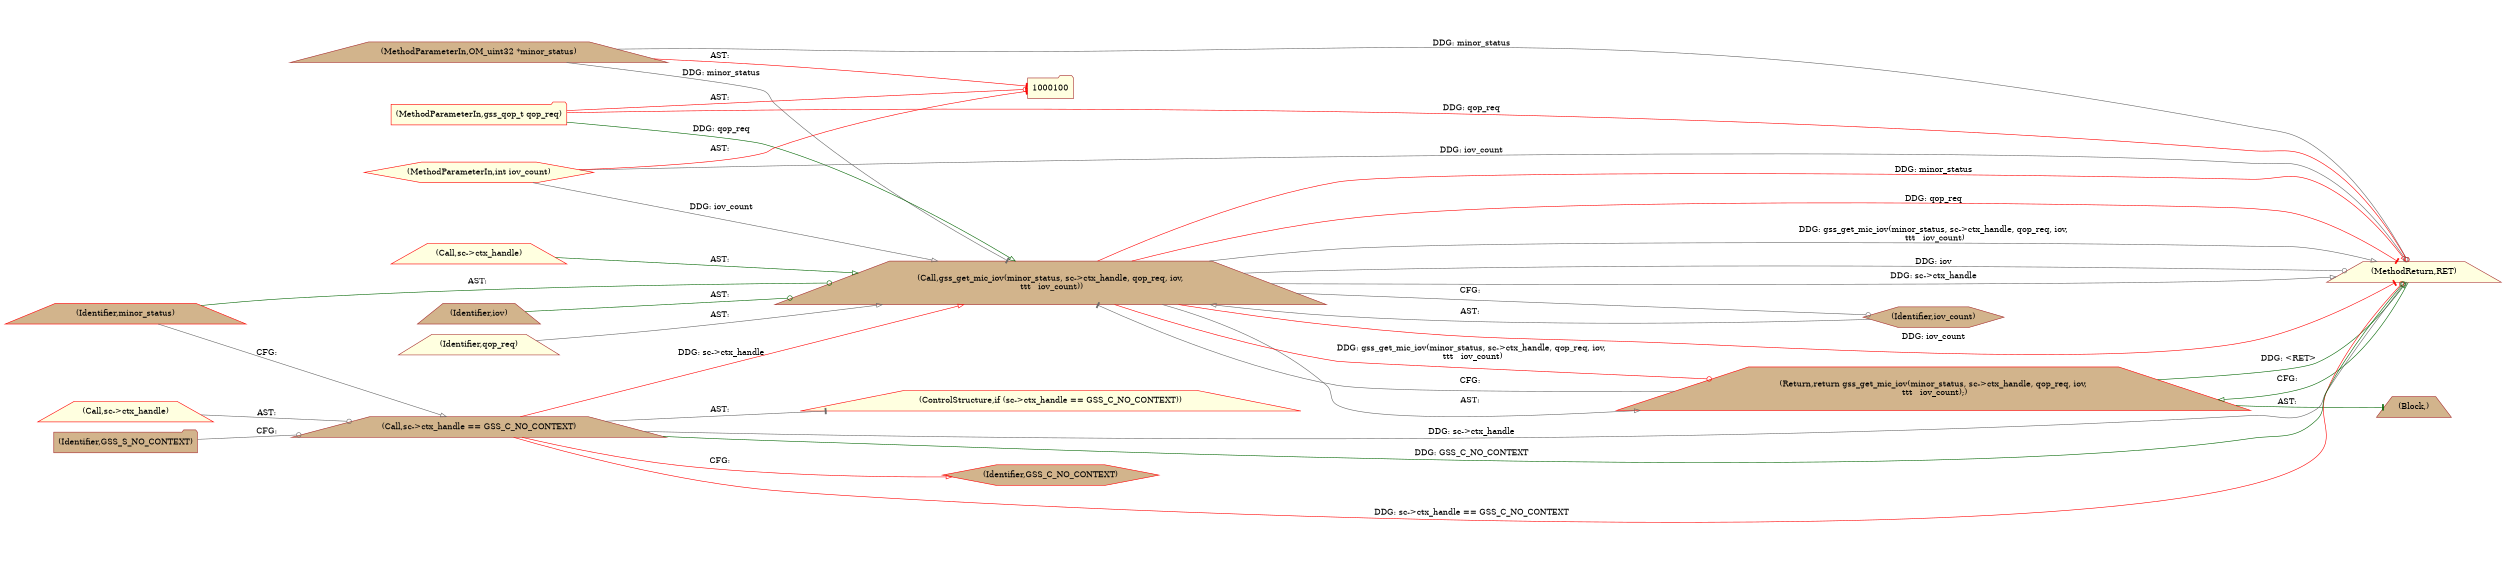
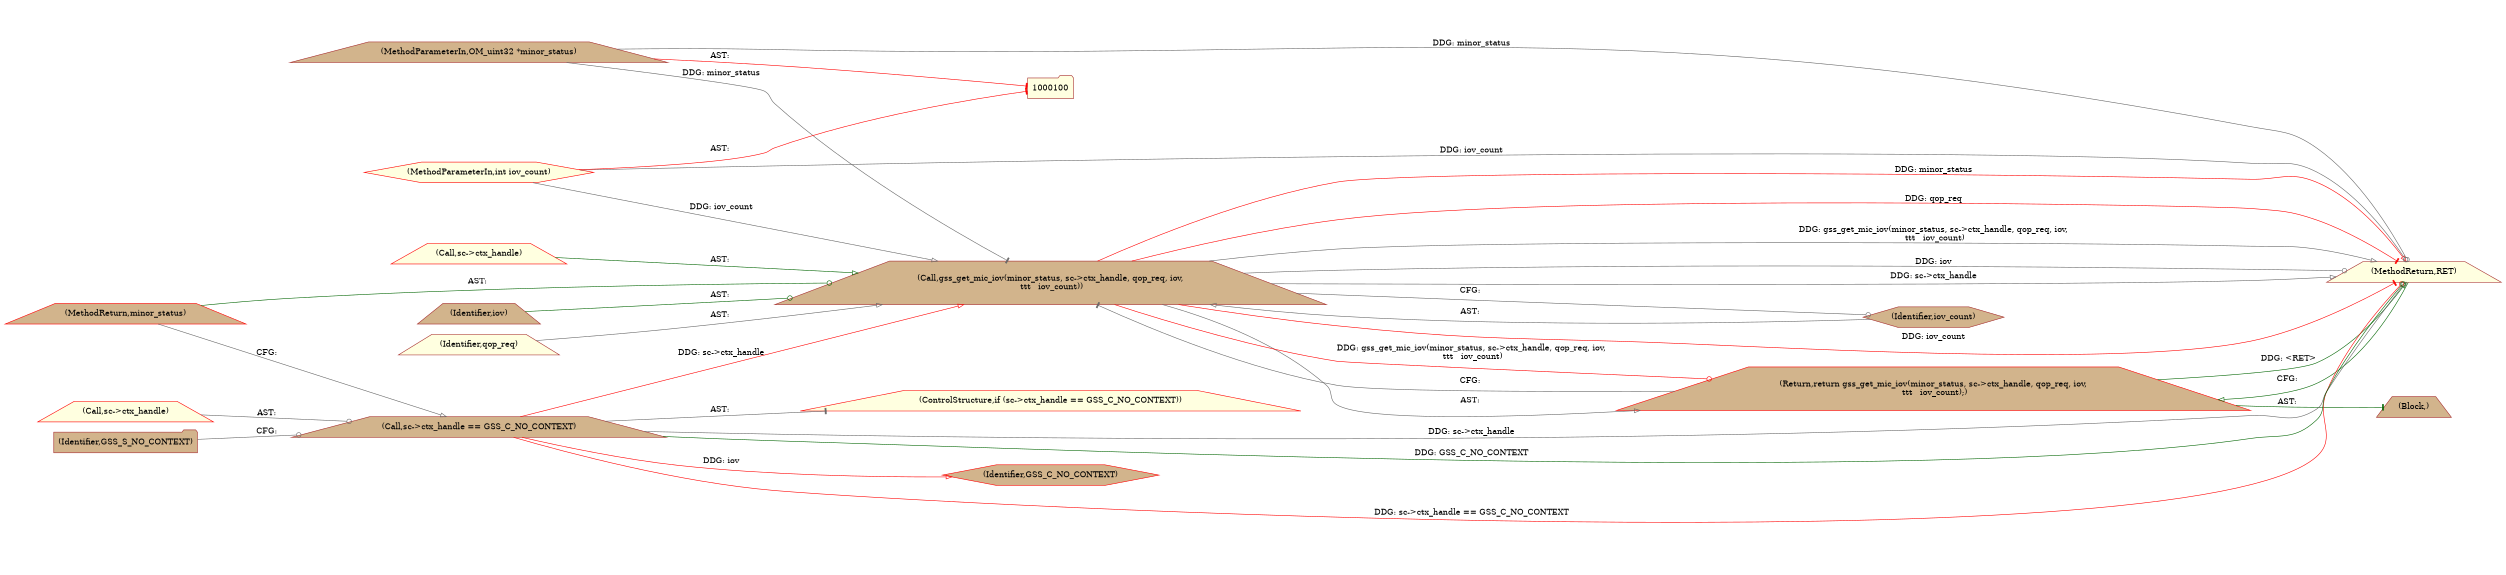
node "(MethodParameterIn,gss_qop_t qop_req)": removed
node "(Identifier,minor_status)": label "(Identifier,minor_status)" -> "(MethodReturn,minor_status)"
edge "(Call,sc->ctx_handle == GSS_C_NO_CONTEXT)" -> "(Identifier,GSS_C_NO_CONTEXT)": label "CFG: " -> "DDG: iov"
